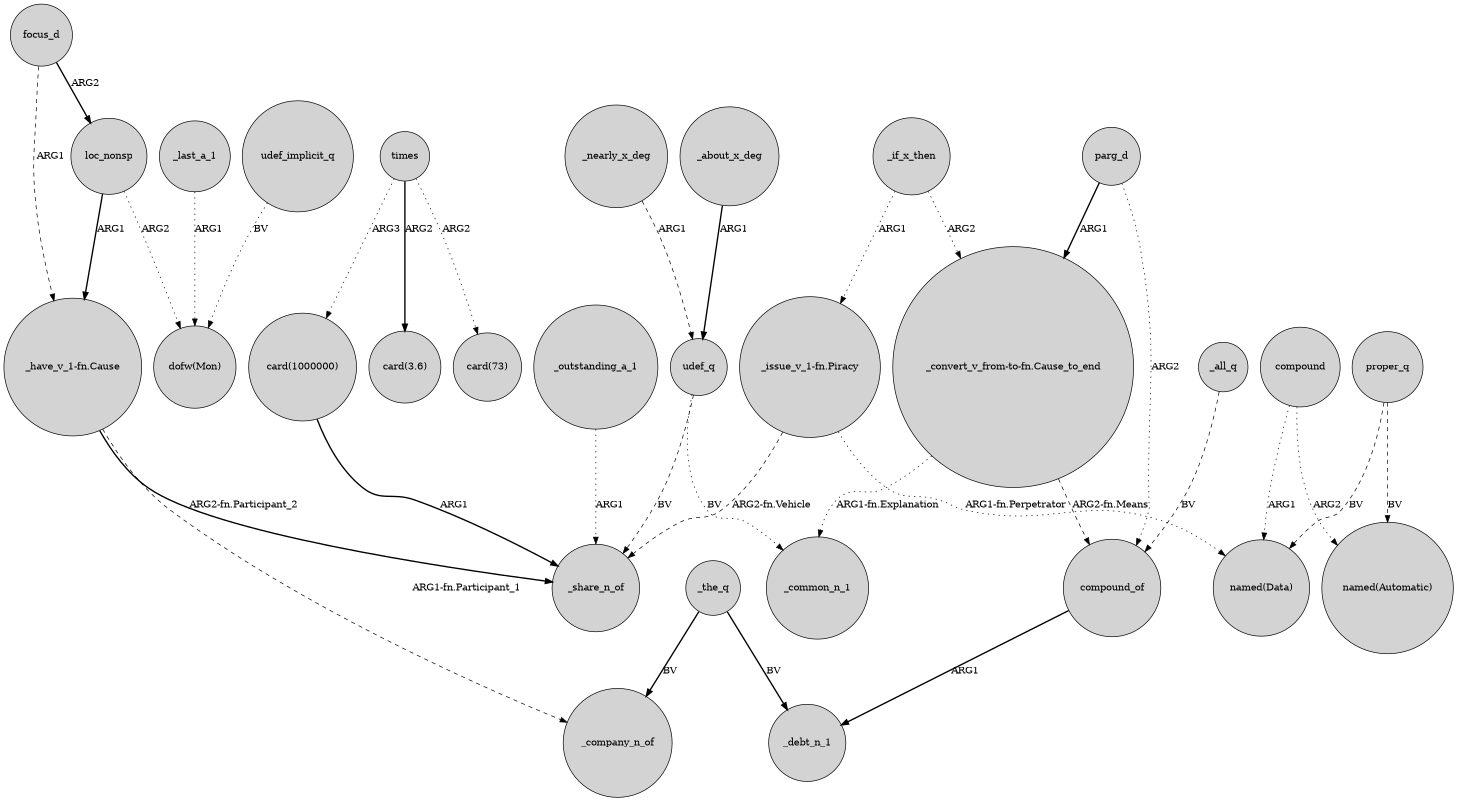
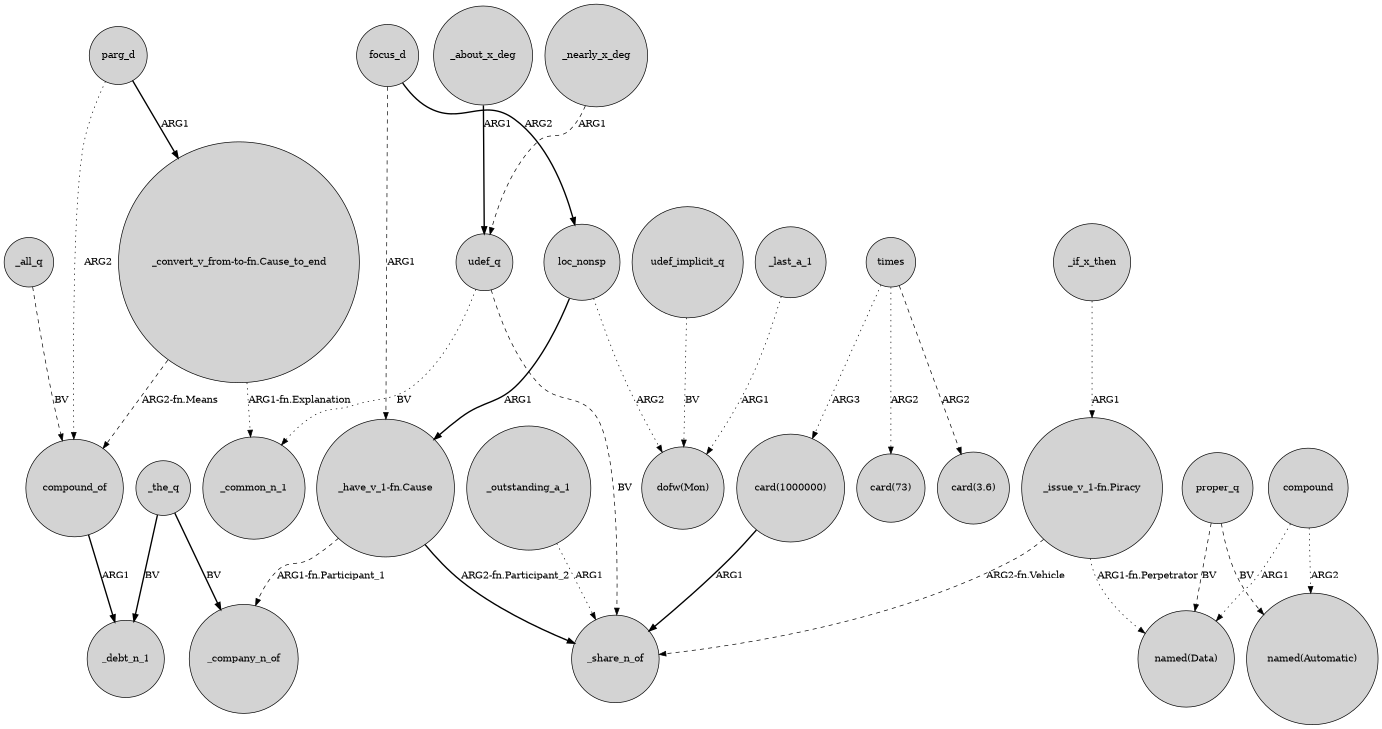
edge "_if_x_then" -> "_convert_v_from-to-fn.Cause_to_end": removed, label "ARG2"
edge "times" -> "card(3.6)": style bold -> dashed
